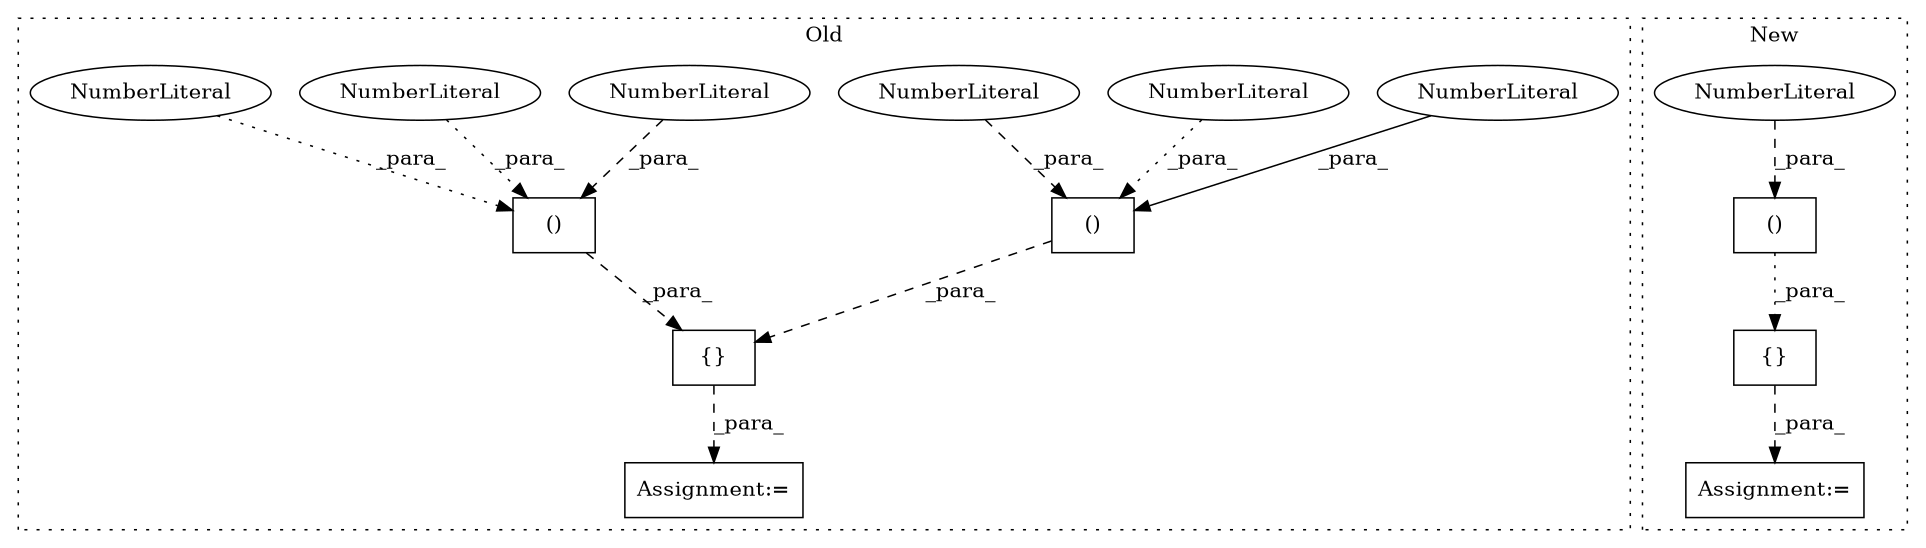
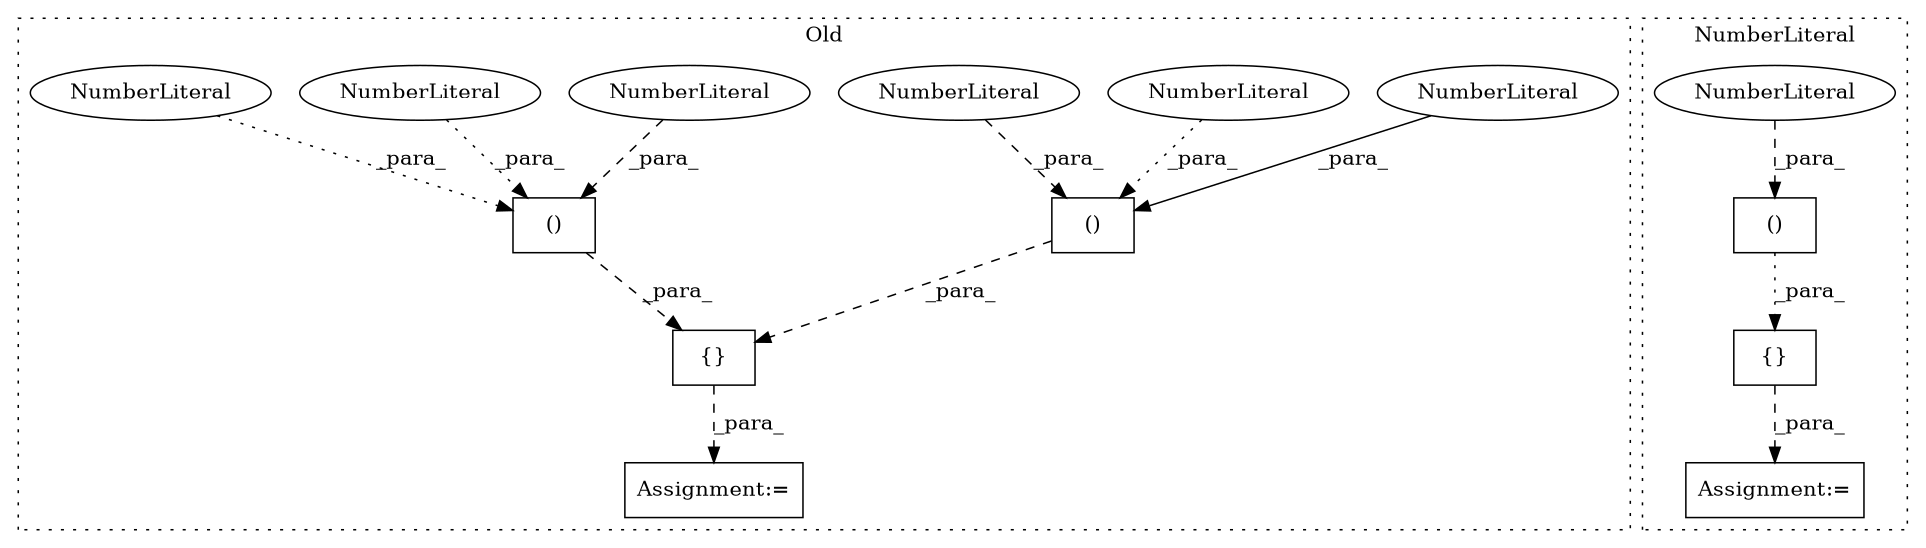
cluster "New": label "New" -> "NumberLiteral"
